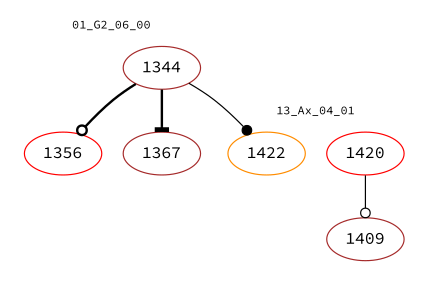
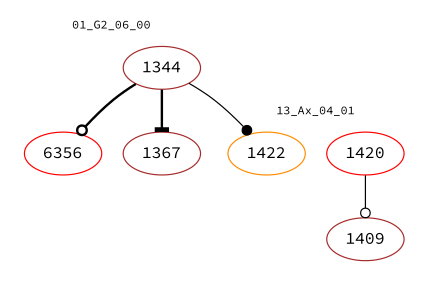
node "1356": label "1356" -> "6356"
